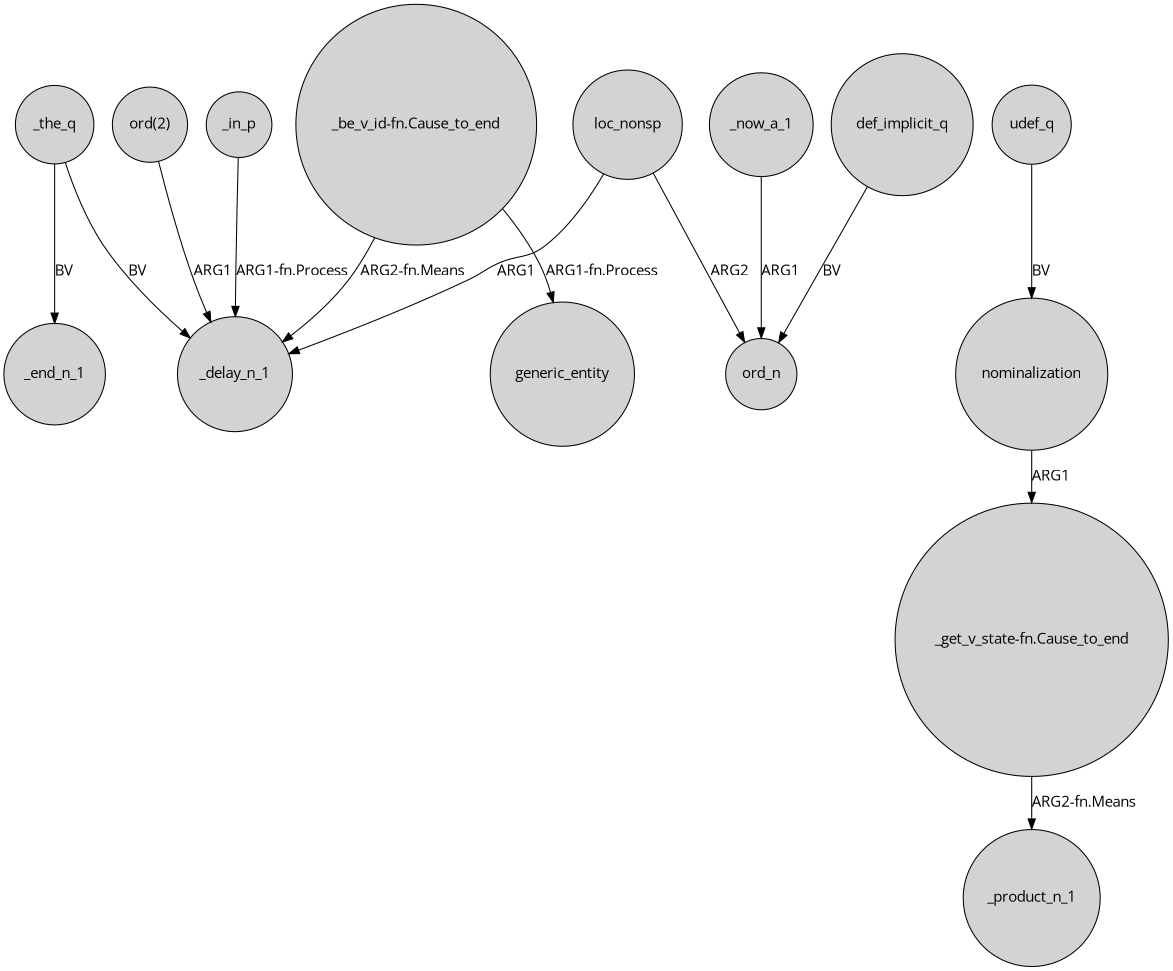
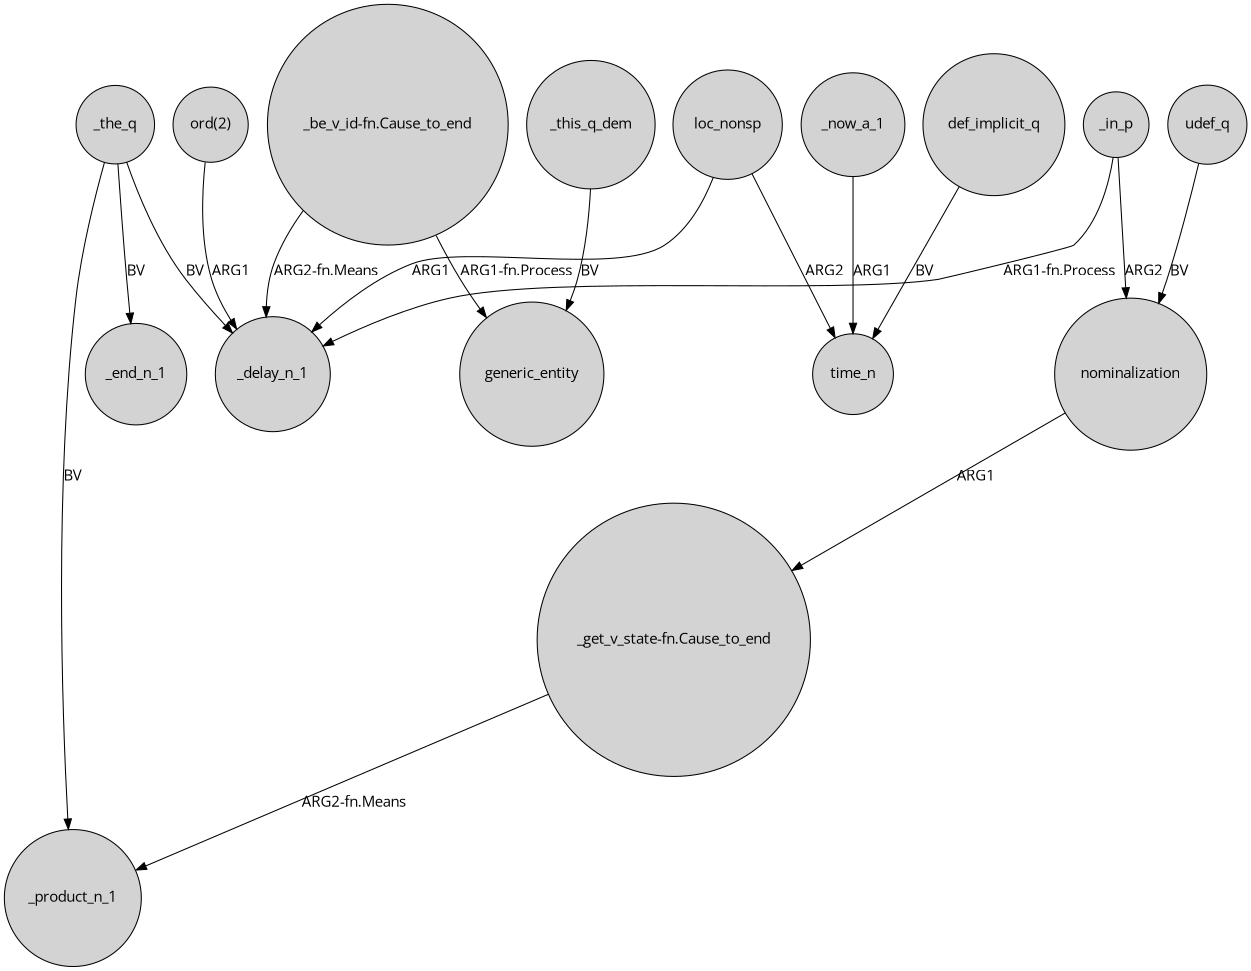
node "_this_q_dem": added
edge "_in_p" -> "nominalization": added, label "ARG2"
node "ord_n": label "ord_n" -> "time_n"
edge "_the_q" -> "_product_n_1": added, label "BV"
